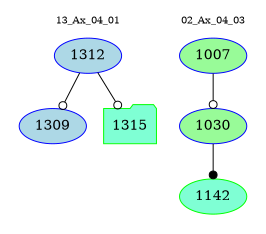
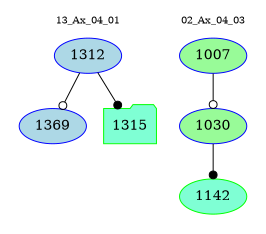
edge "1312" -> "1315": arrowhead odot -> dot
node "1309": label "1309" -> "1369"
